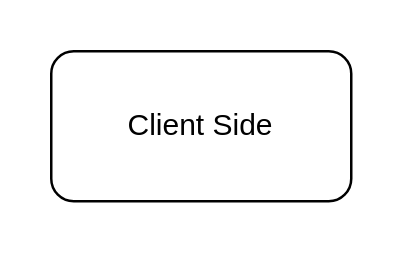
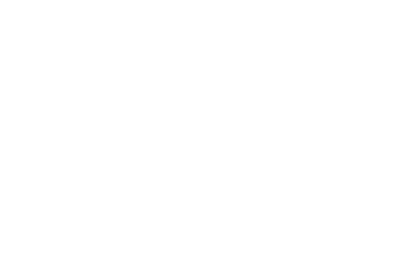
node "Client Side": removed
